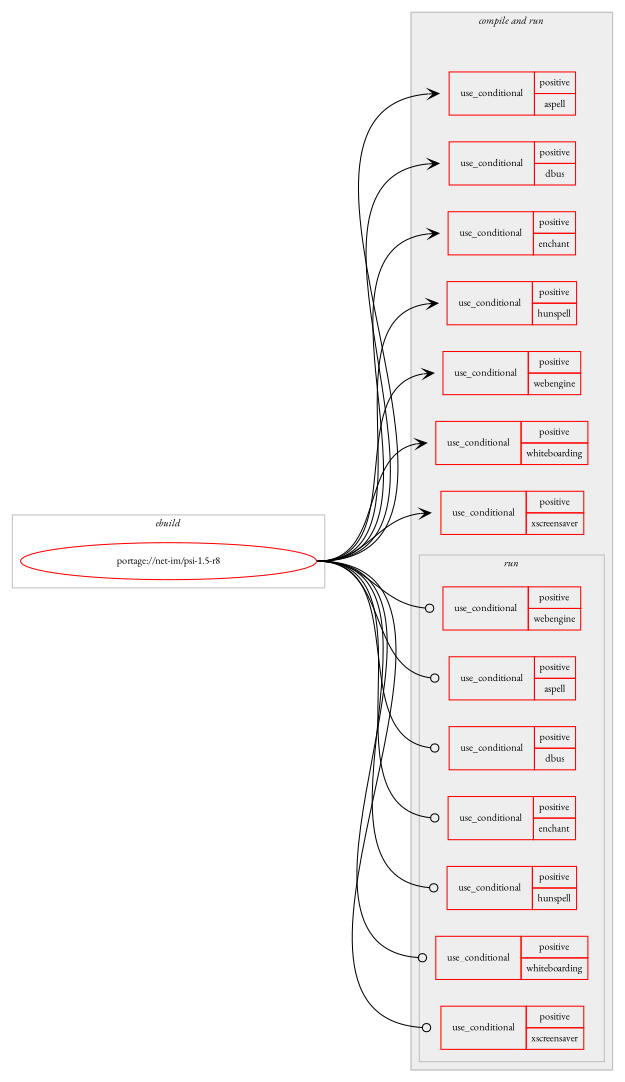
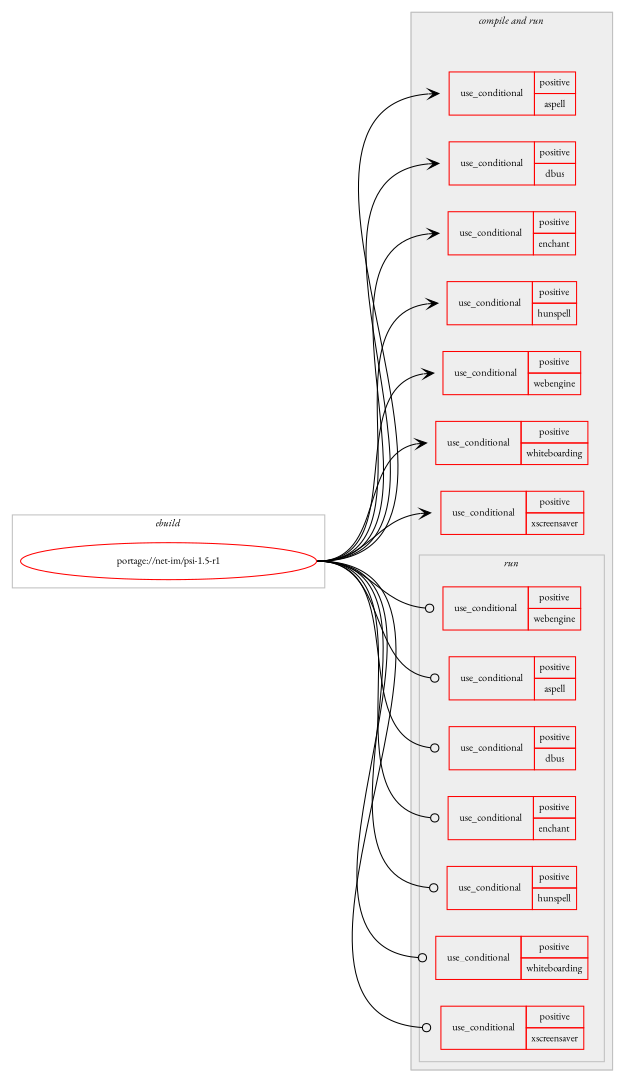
node "portage://net-im/psi-1.5-r8": label "portage://net-im/psi-1.5-r8" -> "portage://net-im/psi-1.5-r1"
